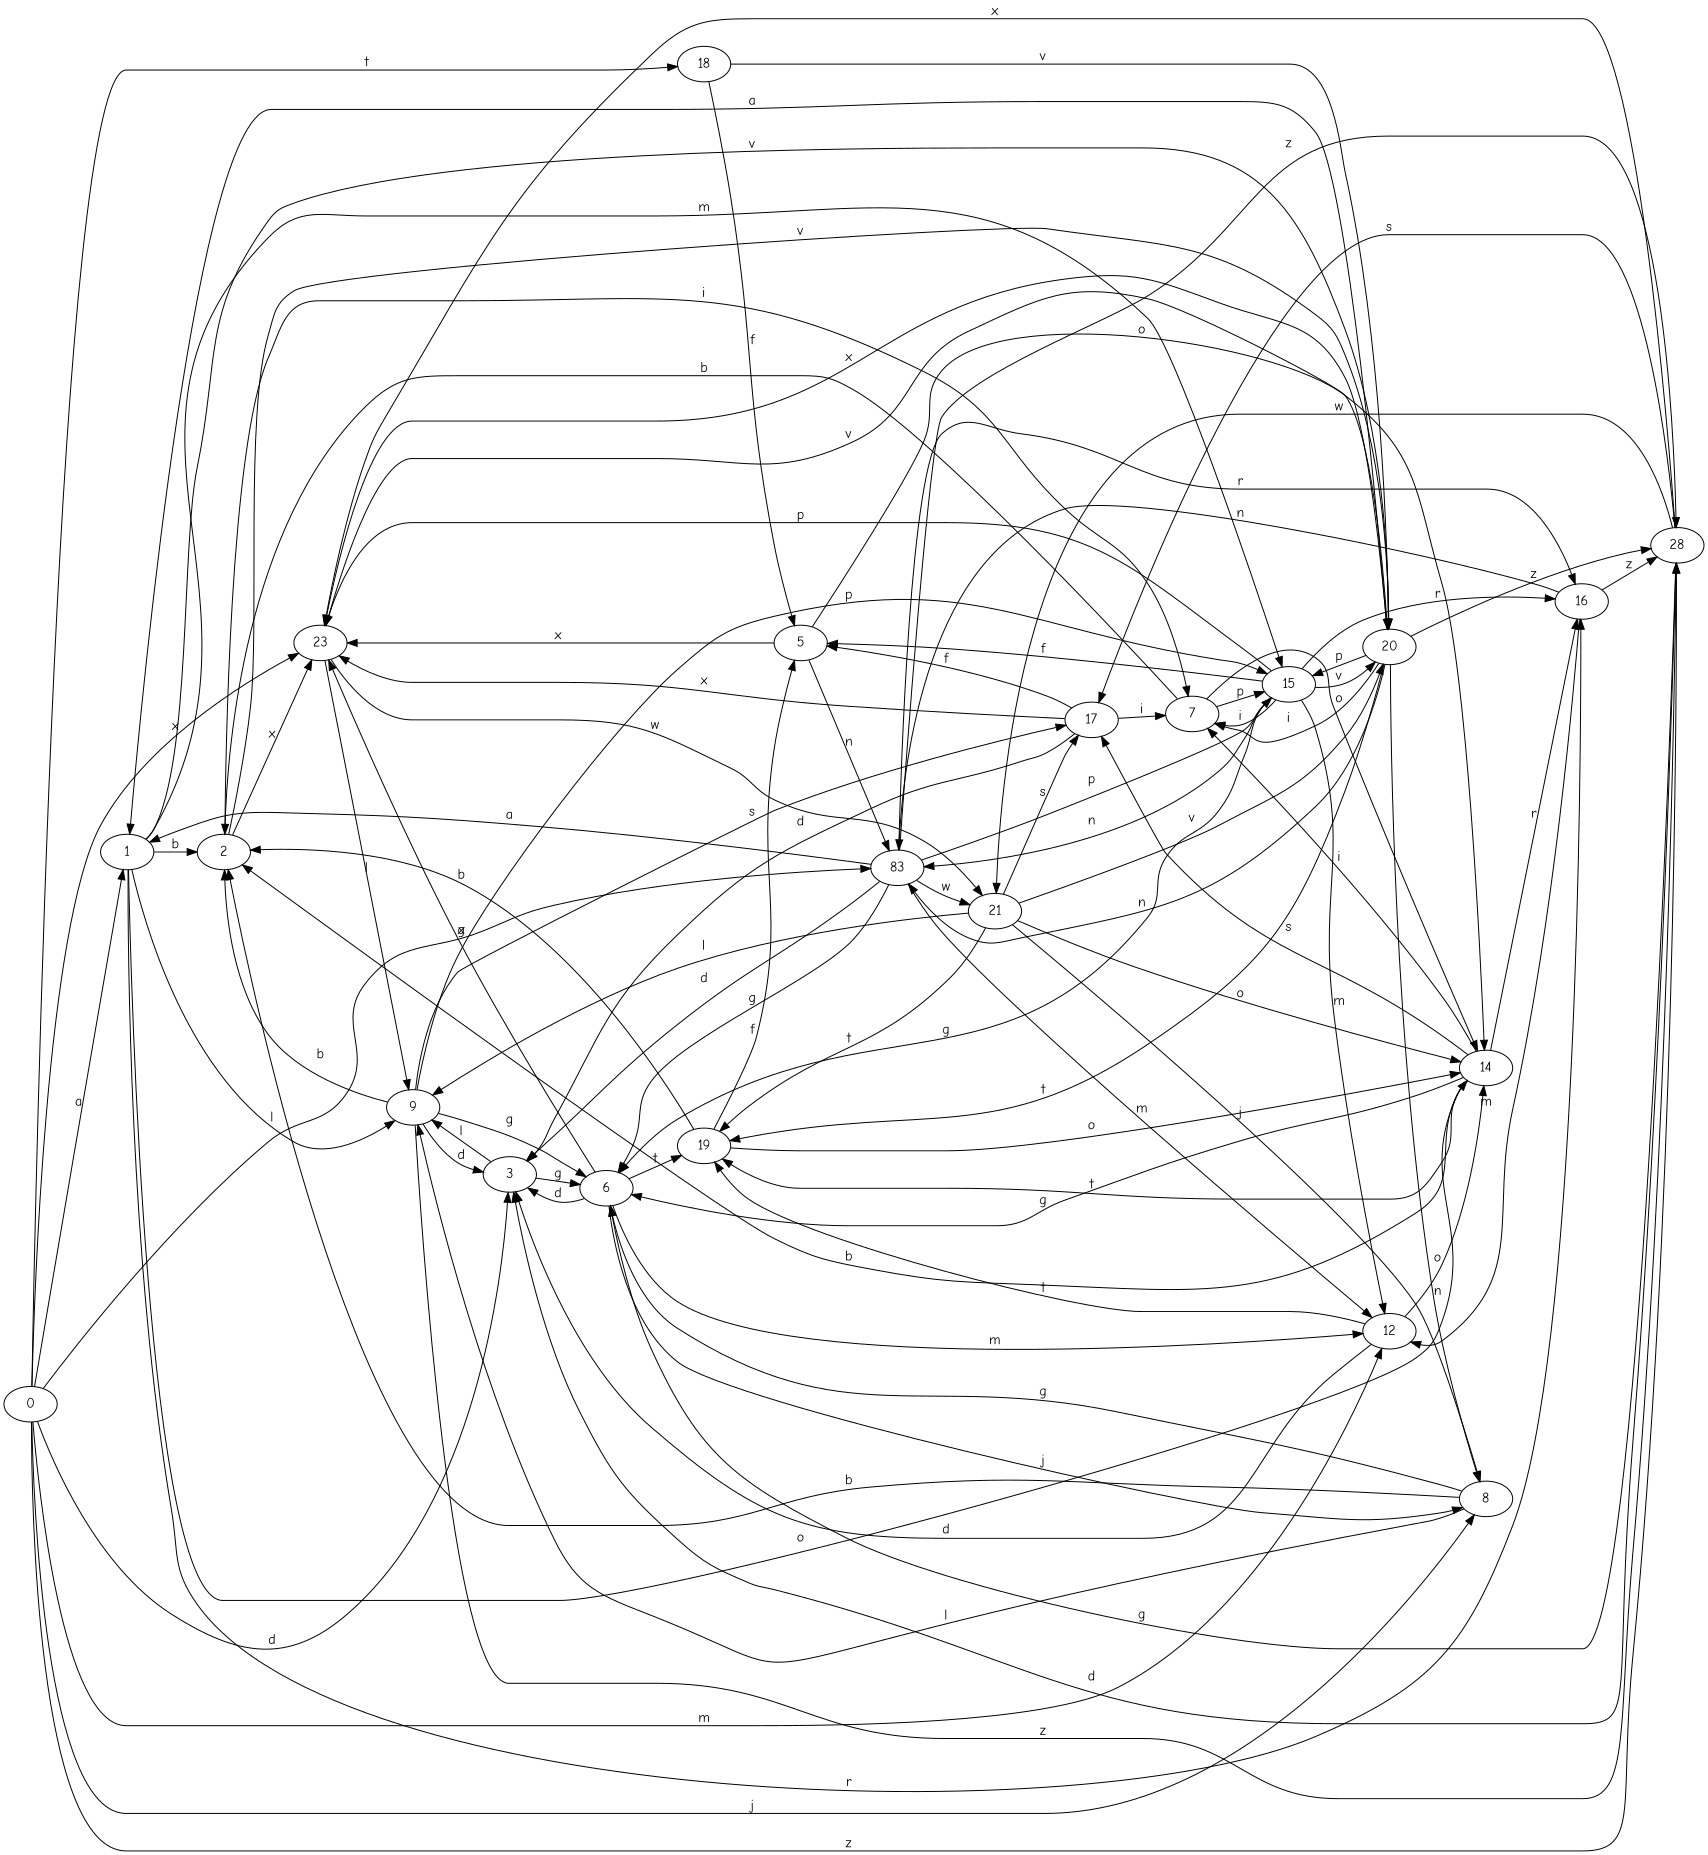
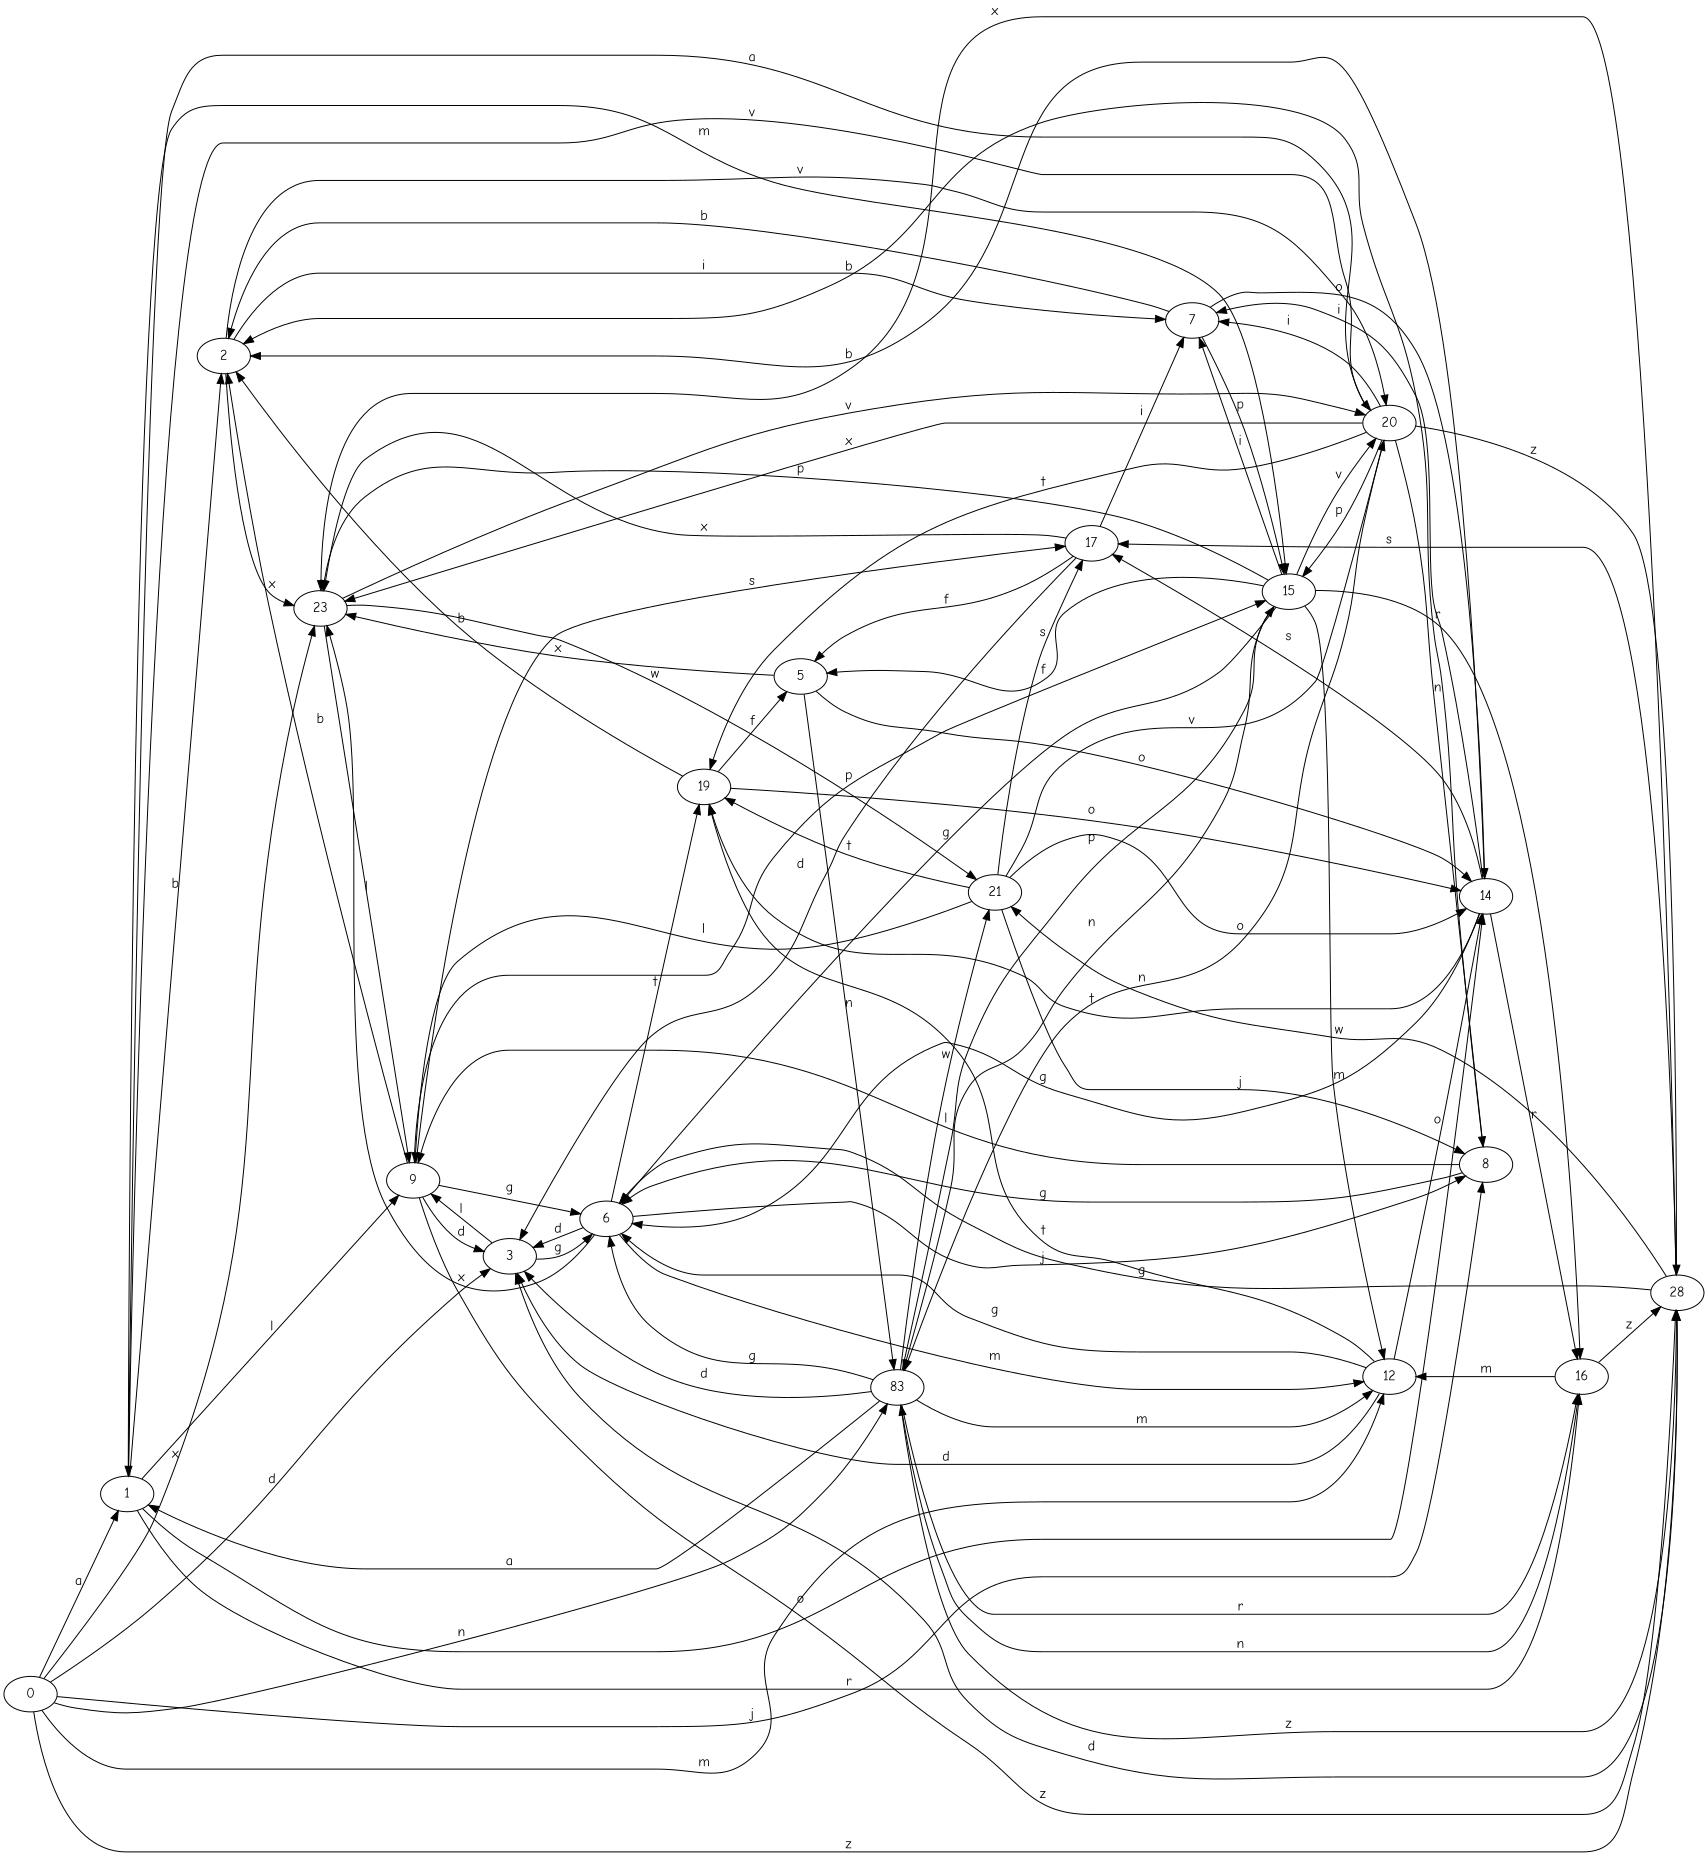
node "18": removed
edge "0" -> "83": label "g" -> "n"
edge "12" -> "6": added, label "g"
